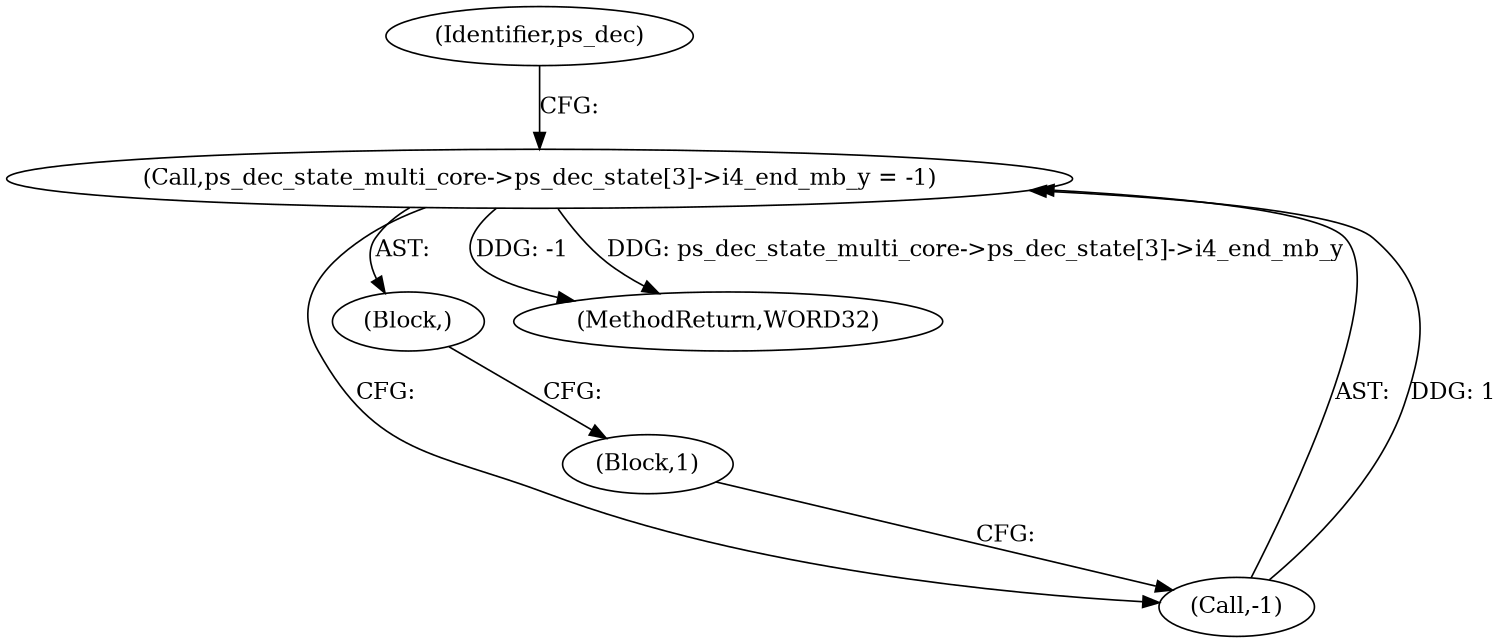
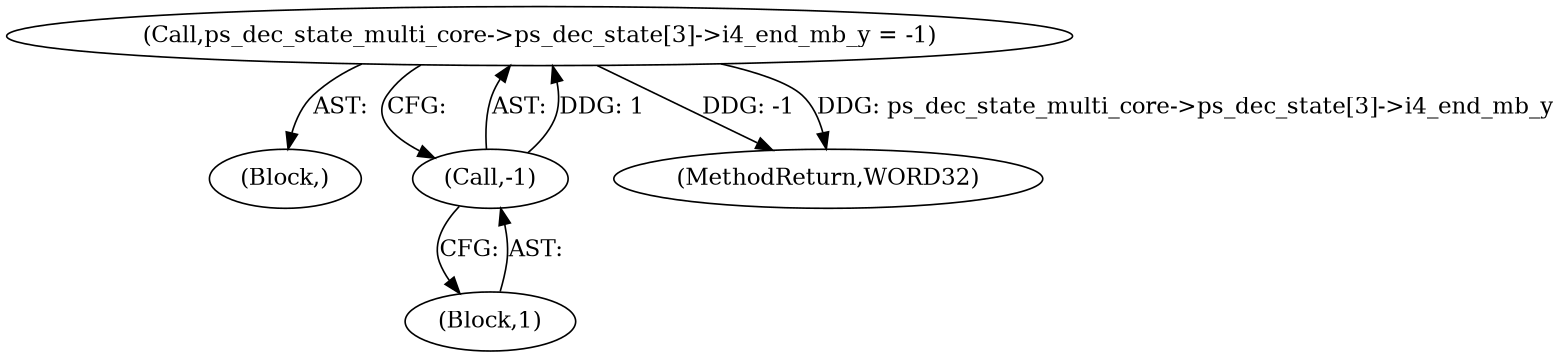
node "(Identifier,ps_dec)": removed
edge "(Block,)" -> "(Block,1)": now "(Call,-1)" -> "(Block,1)"
edge "(Block,1)" -> "(Call,-1)": label "CFG: " -> "AST: "
